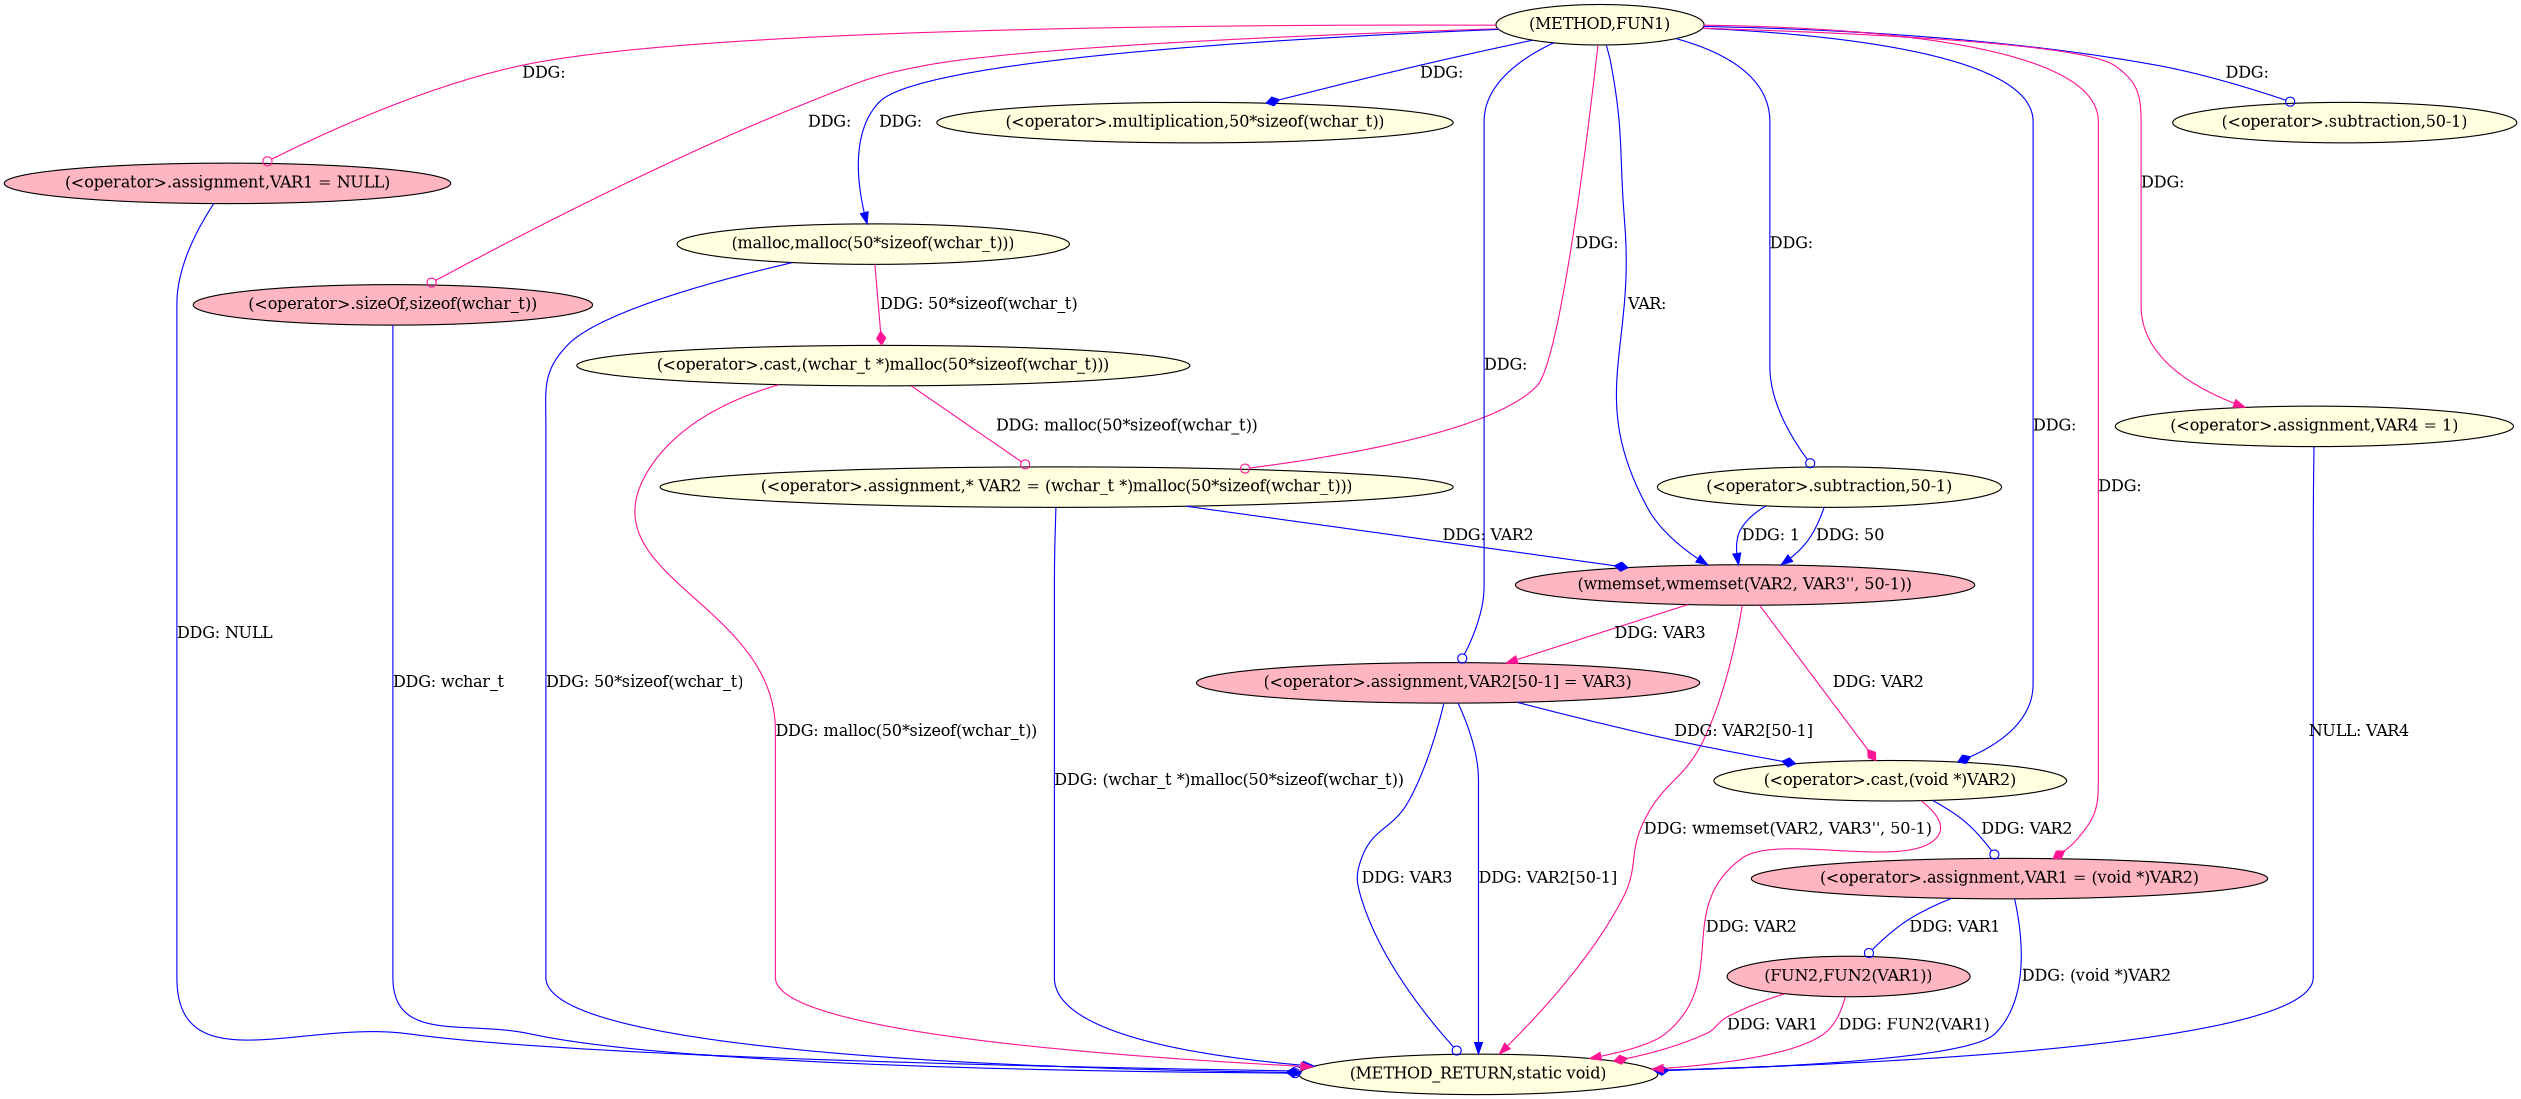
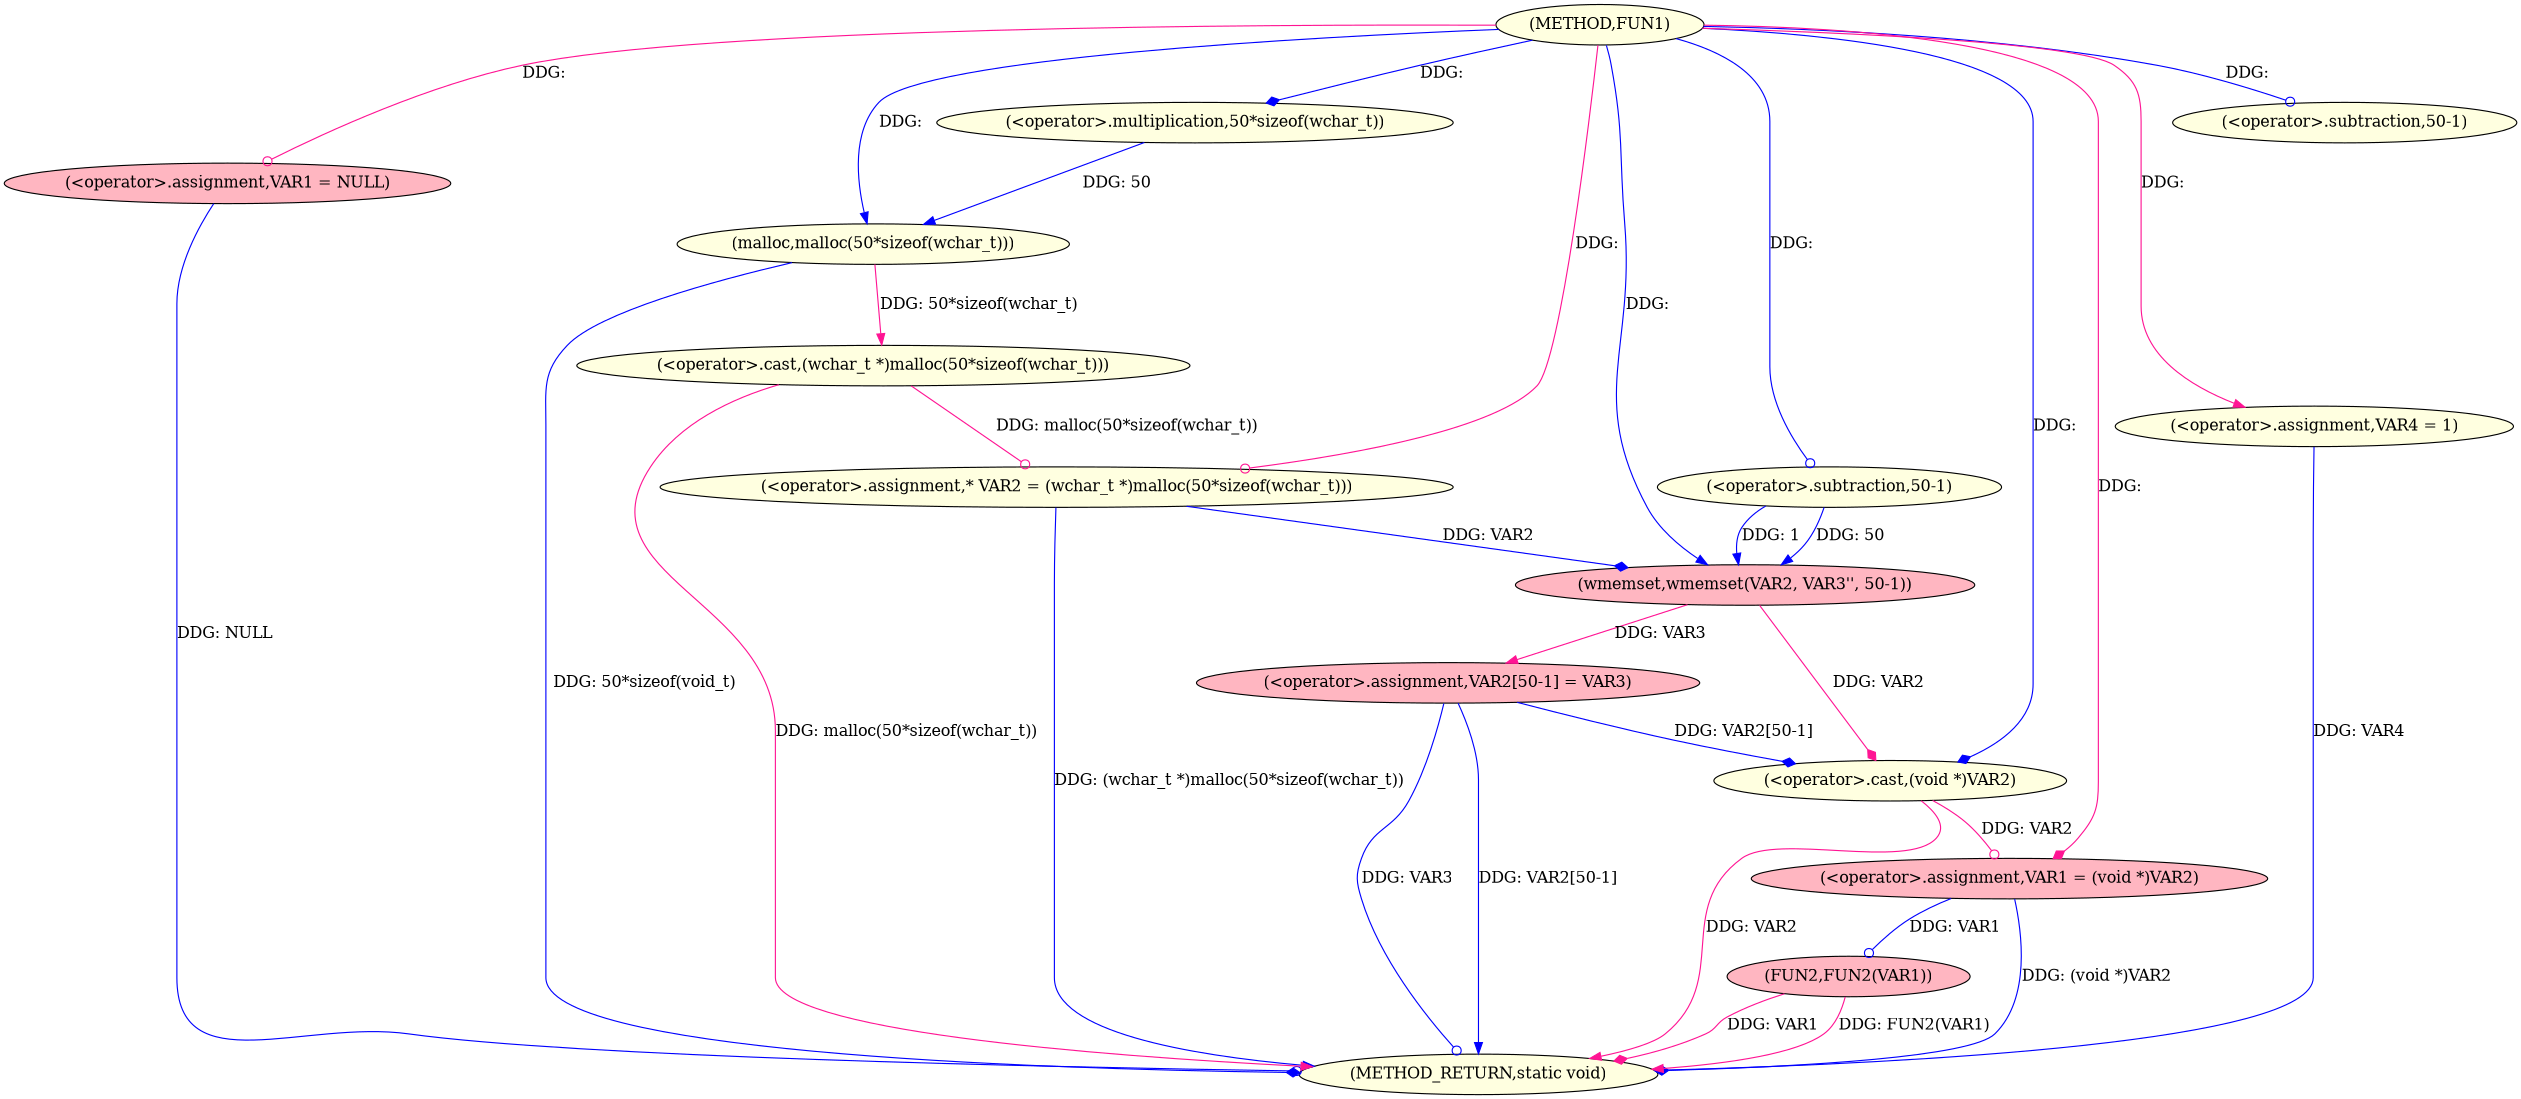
edge "(<operator>.multiplication,50*sizeof(wchar_t))" -> "(malloc,malloc(50*sizeof(wchar_t)))": added, label "DDG: 50"
edge "(malloc,malloc(50*sizeof(wchar_t)))" -> "(<operator>.cast,(wchar_t *)malloc(50*sizeof(wchar_t)))": arrowhead diamond -> normal
node "(<operator>.sizeOf,sizeof(wchar_t))": removed
edge "(METHOD,FUN1)" -> "(wmemset,wmemset(VAR2, VAR3'', 50-1))": label "VAR: " -> "DDG: "
edge "(METHOD,FUN1)" -> "(<operator>.assignment,VAR2[50-1] = VAR3)": removed, label "DDG:"
edge "(malloc,malloc(50*sizeof(wchar_t)))" -> "(METHOD_RETURN,static void)": label "DDG: 50*sizeof(wchar_t)" -> "DDG: 50*sizeof(void_t)"
edge "(<operator>.assignment,VAR4 = 1)" -> "(METHOD_RETURN,static void)": label "NULL: VAR4" -> "DDG: VAR4"
edge "(<operator>.cast,(void *)VAR2)" -> "(<operator>.assignment,VAR1 = (void *)VAR2)": color blue -> deeppink
edge "(wmemset,wmemset(VAR2, VAR3'', 50-1))" -> "(METHOD_RETURN,static void)": removed, label "DDG: wmemset(VAR2, VAR3'', 50-1)"
